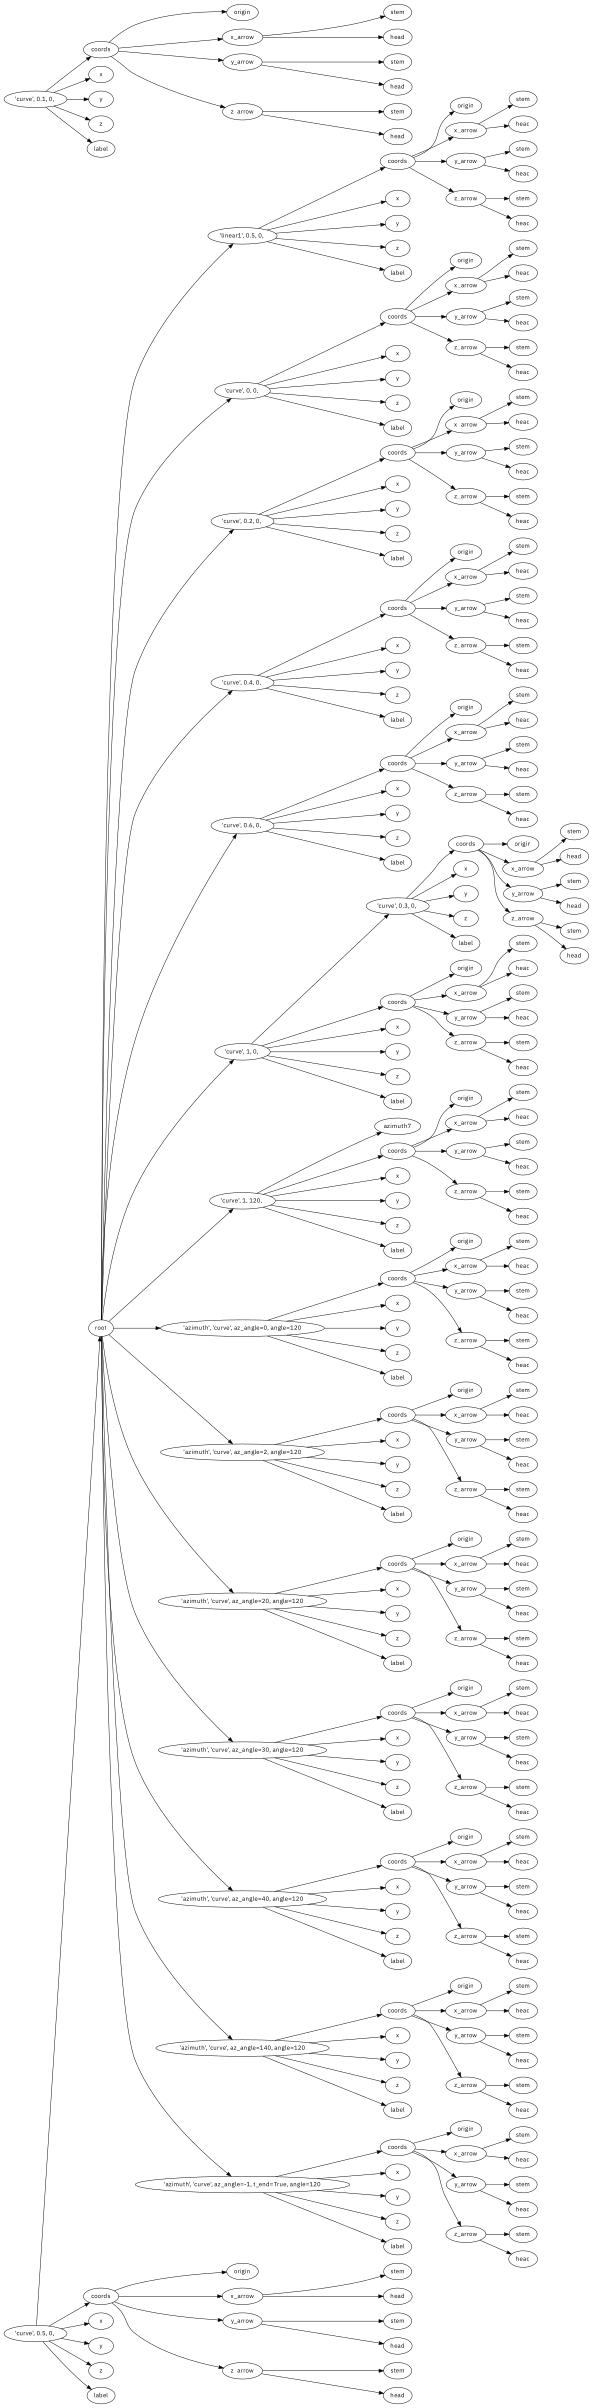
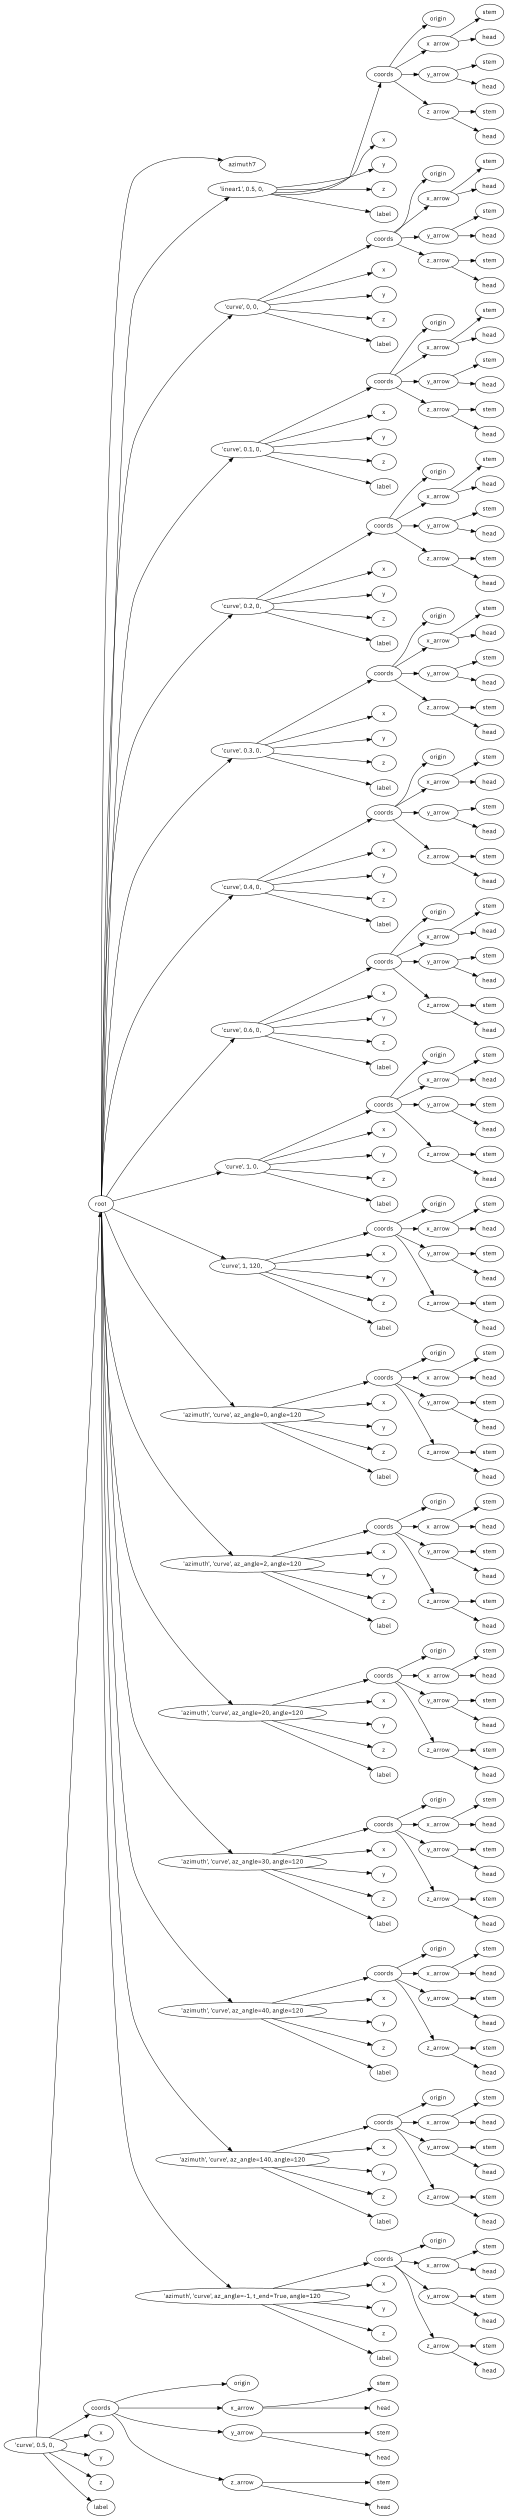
edge "root" -> "'curve', 0.1, 0,": added
edge "'curve', 1, 0," -> "'curve', 0.3, 0,": now "root" -> "'curve', 0.3, 0,"
edge "'curve', 1, 120," -> "azimuth7": now "root" -> "azimuth7"
